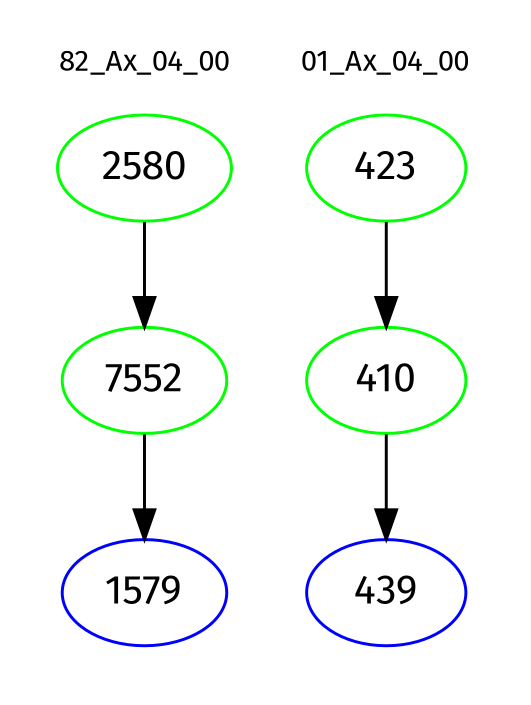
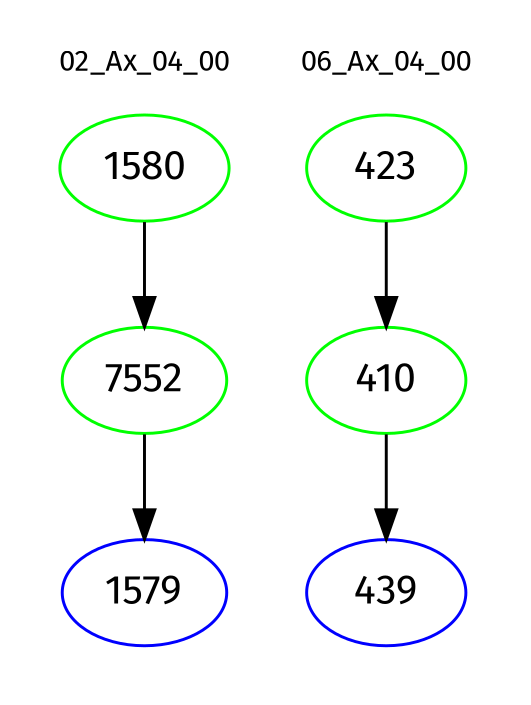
cluster "82_Ax_04_00": label "82_Ax_04_00" -> "02_Ax_04_00"
cluster "01_Ax_04_00": label "01_Ax_04_00" -> "06_Ax_04_00"
node "2580": label "2580" -> "1580"
